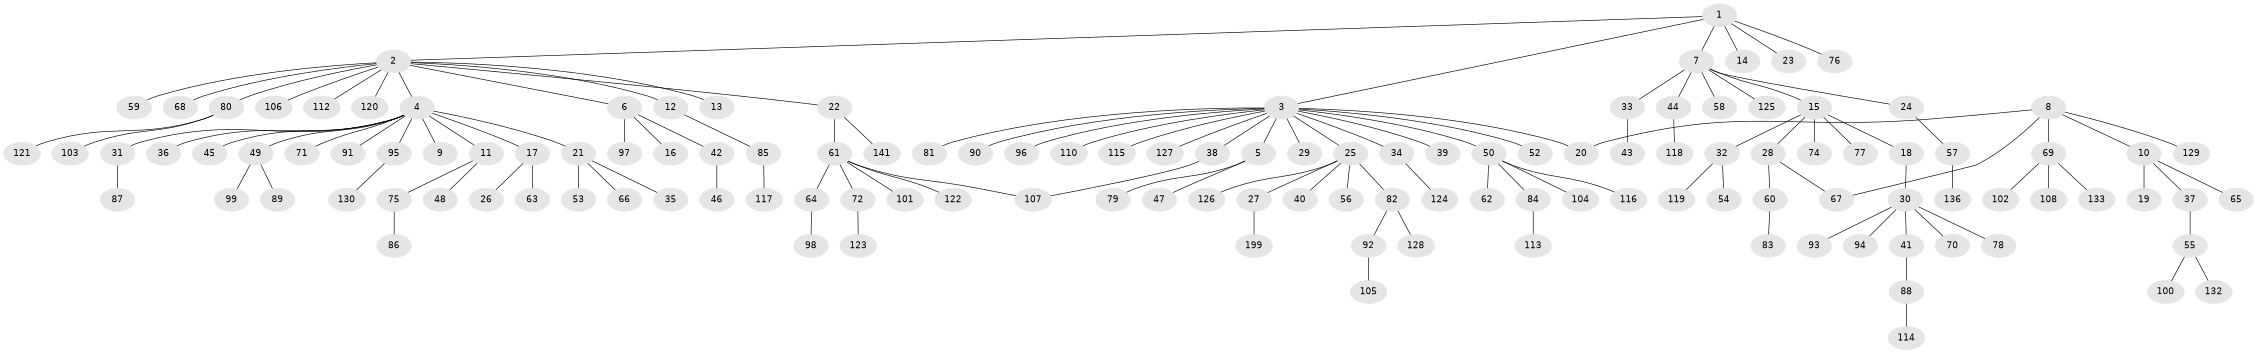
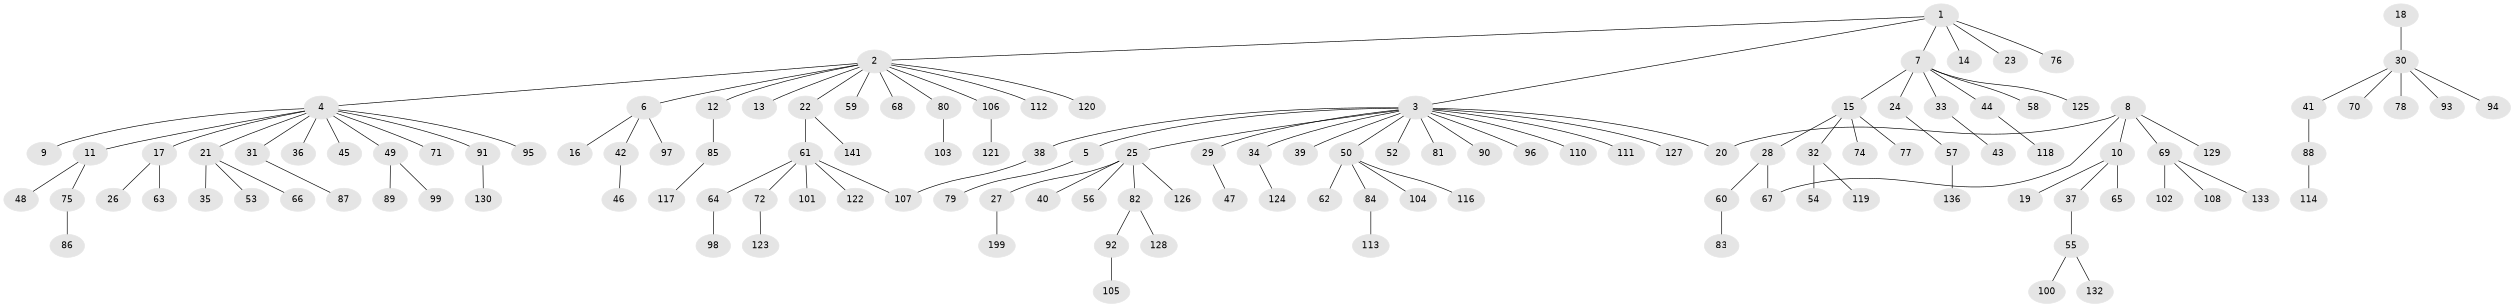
edge "80" -- "121": now "106" -- "121"
edge "15" -- "18": removed
node "115": label "115" -> "111"
edge "95" -- "130": now "91" -- "130"
edge "5" -- "47": now "29" -- "47"
